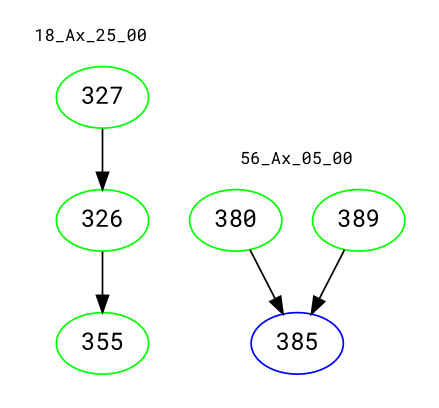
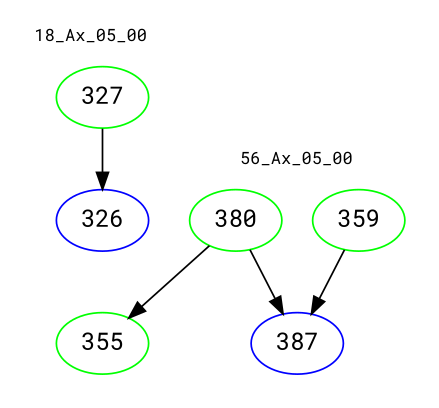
cluster "18_Ax_25_00": label "18_Ax_25_00" -> "18_Ax_05_00"
node "326": color green -> blue
node "389": label "389" -> "359"
edge "326" -> "355": now "380" -> "355"
node "385": label "385" -> "387"
